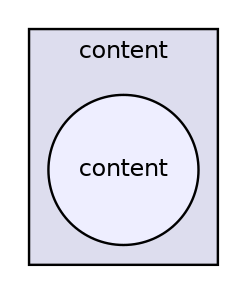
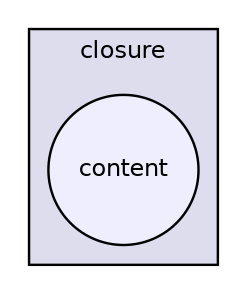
cluster "content": label "content" -> "closure"
